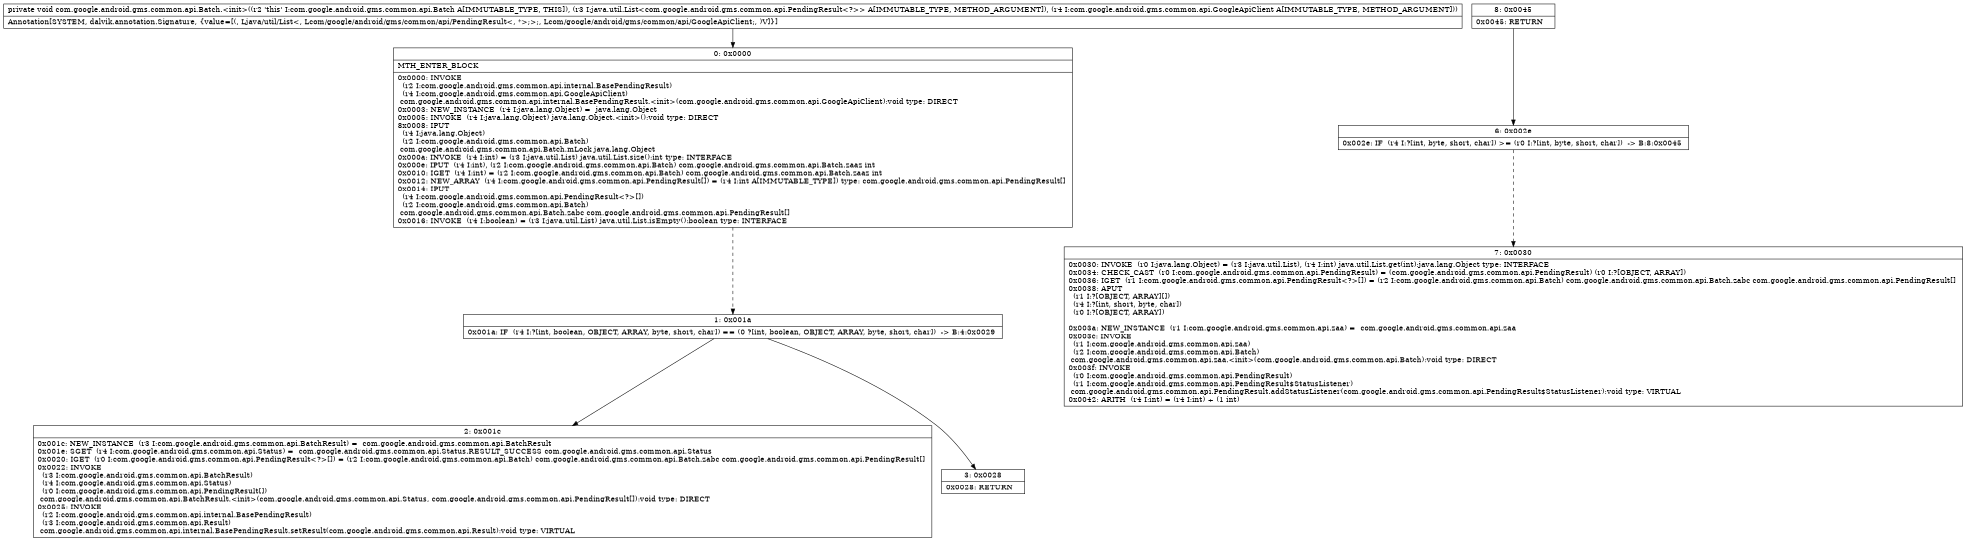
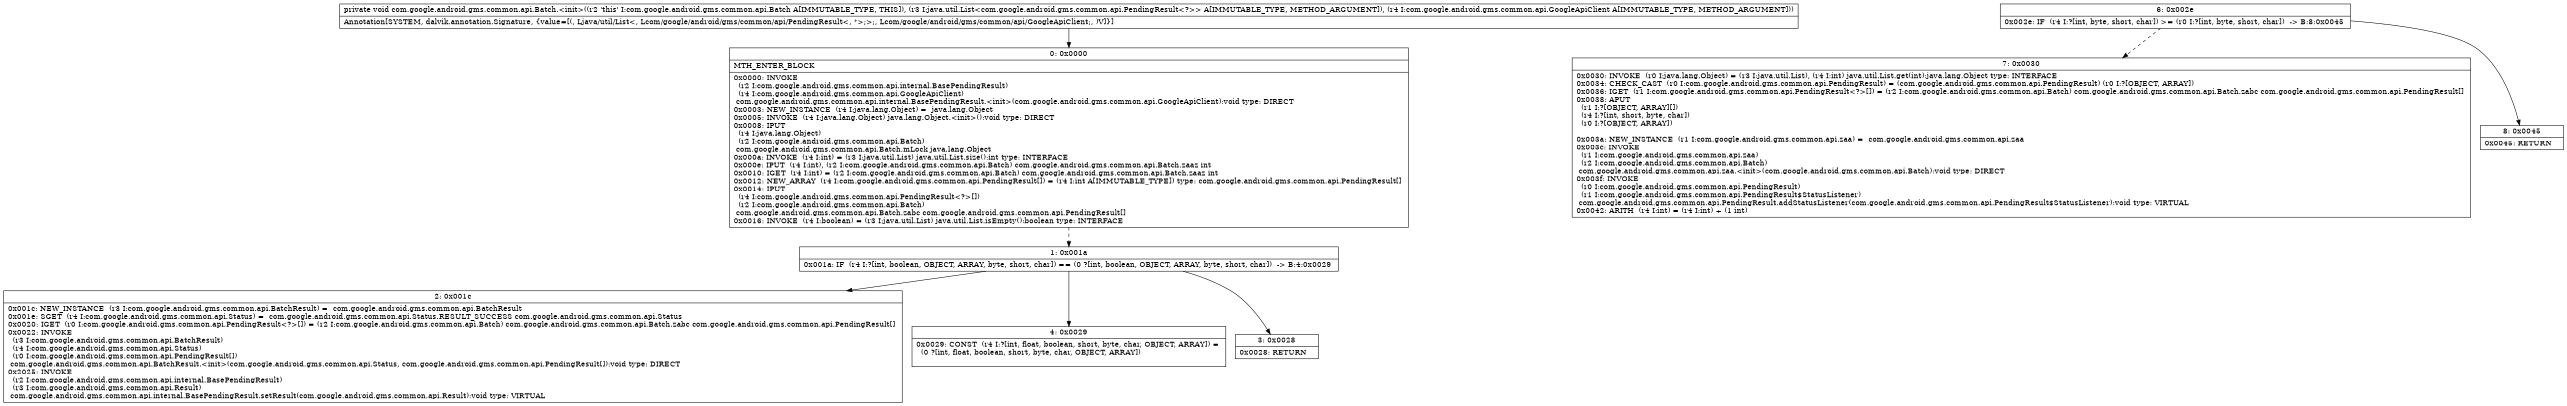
edge "8: 0x0045" -> "6: 0x002e": reversed
node "0: 0x0000": text "8x0008: IPUT" -> "0x0008: IPUT"
node "4: 0x0029": added
node "2: 0x001c": text "0x0025: INVOKE" -> "0x2025: INVOKE"
